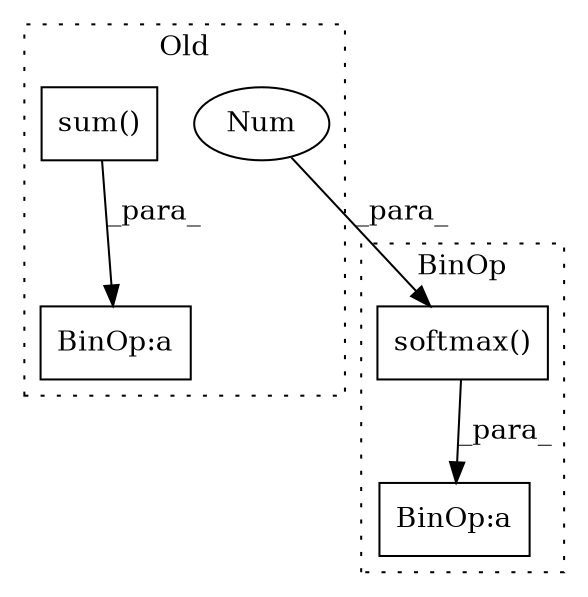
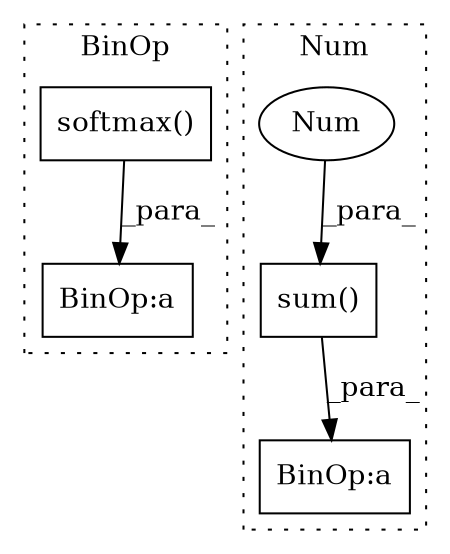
cluster "Old": label "Old" -> "Num"
edge "Num" -> "softmax()": now "Num" -> "sum()"
